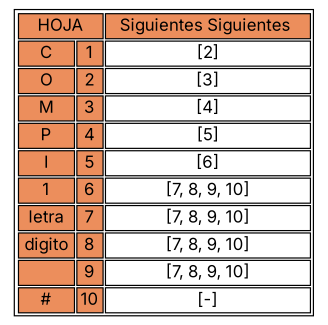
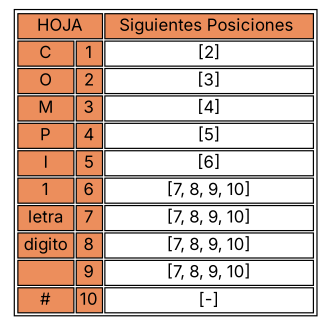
node "HOJA": text "Siguientes Siguientes" -> "Siguientes Posiciones"
